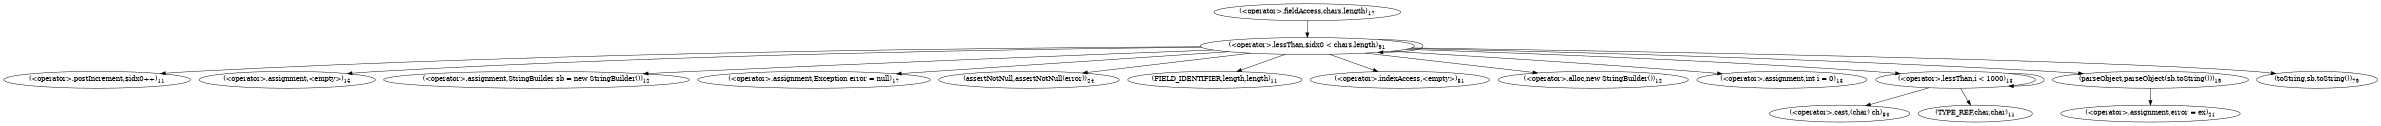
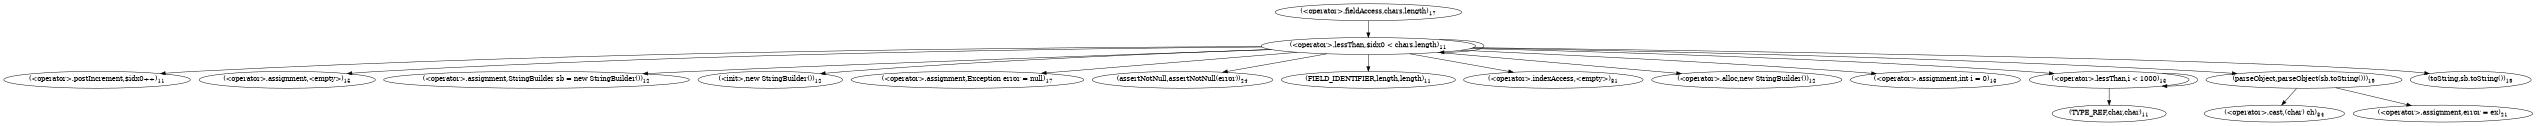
node "(<operator>.lessThan,$idx0 < chars.length)": text "91" -> "11"
node "(toString,sb.toString())": text "79" -> "19"
node "(<init>,new StringBuilder())": added
edge "(<operator>.lessThan,i < 1000)" -> "(<operator>.cast,(char) ch)": now "(parseObject,parseObject(sb.toString()))" -> "(<operator>.cast,(char) ch)"
